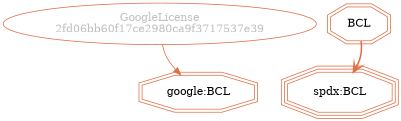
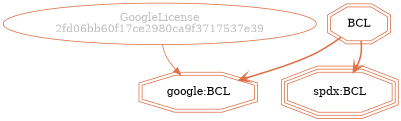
edge "BCL" -> "google:BCL": added
